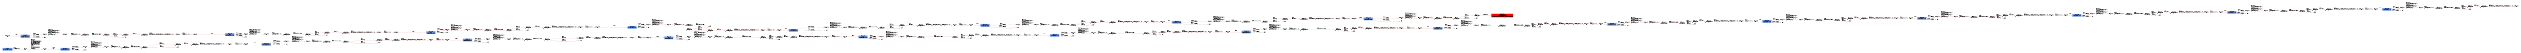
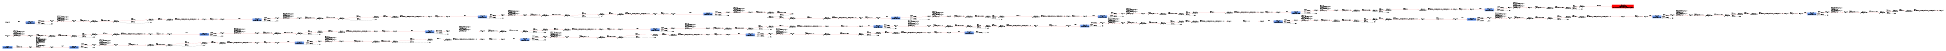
edge "3266 @ N15 main AbstractionState: ABS473" -> "3267 @ N16 main": removed, label "Line 20: [(x + y) <= 999999]"
